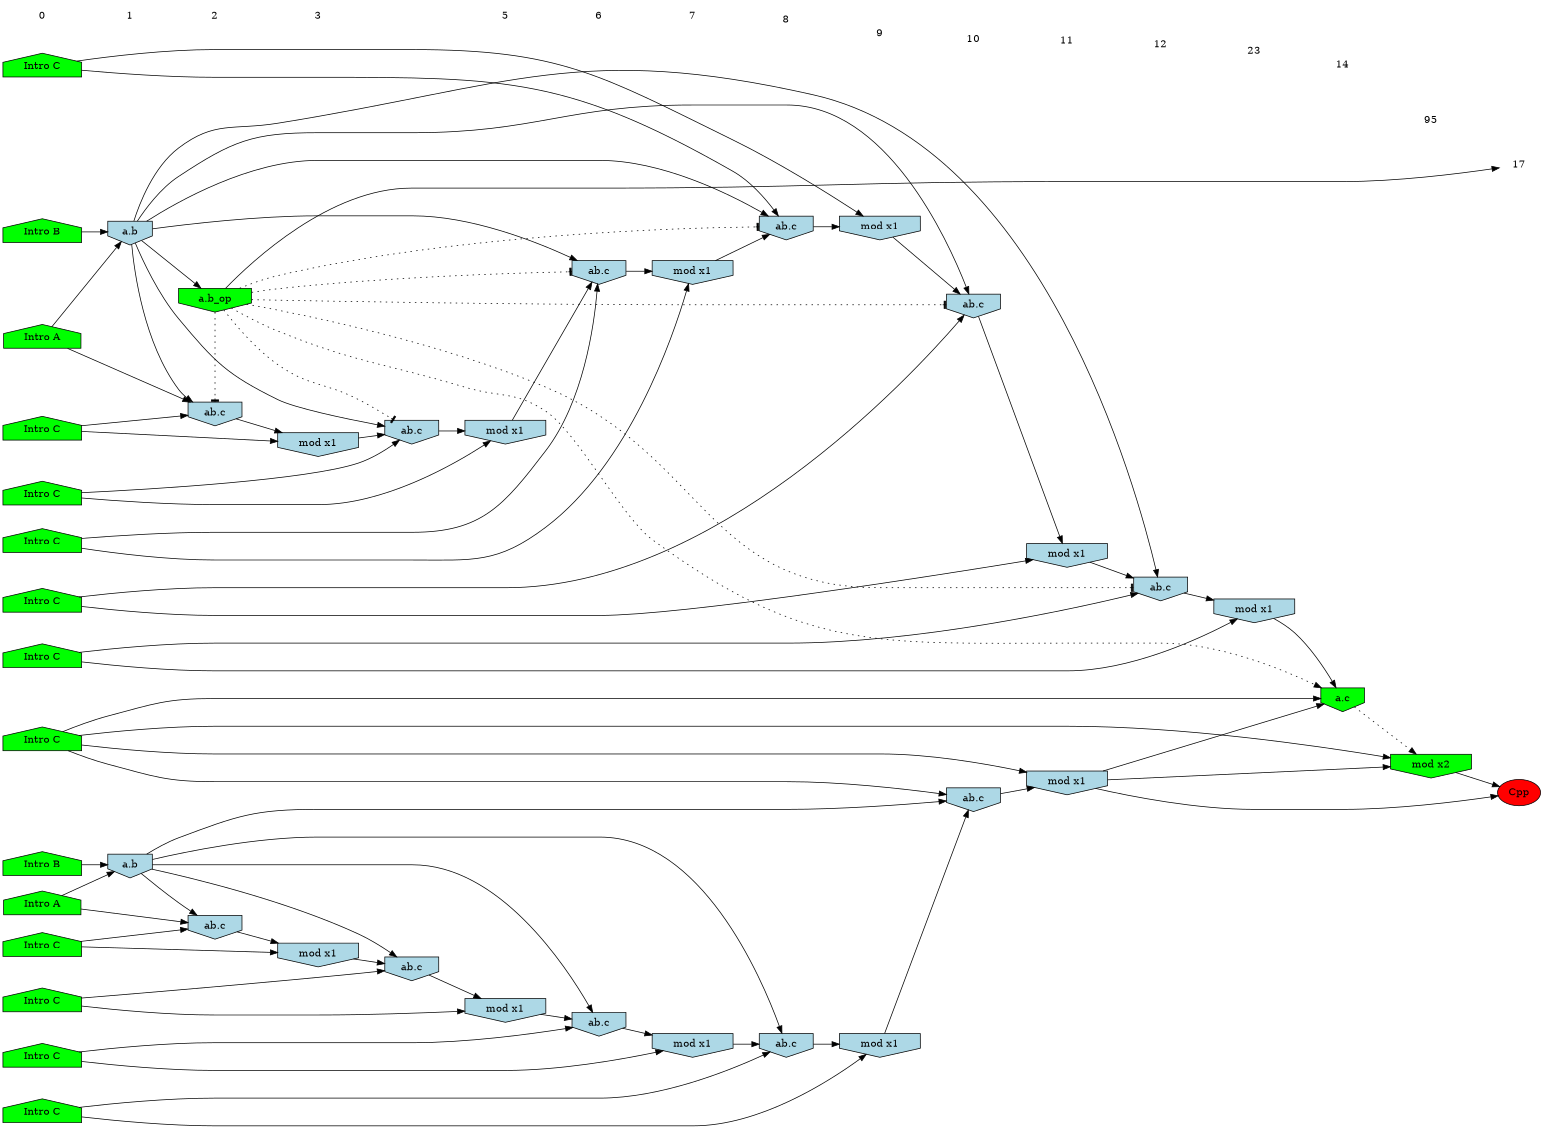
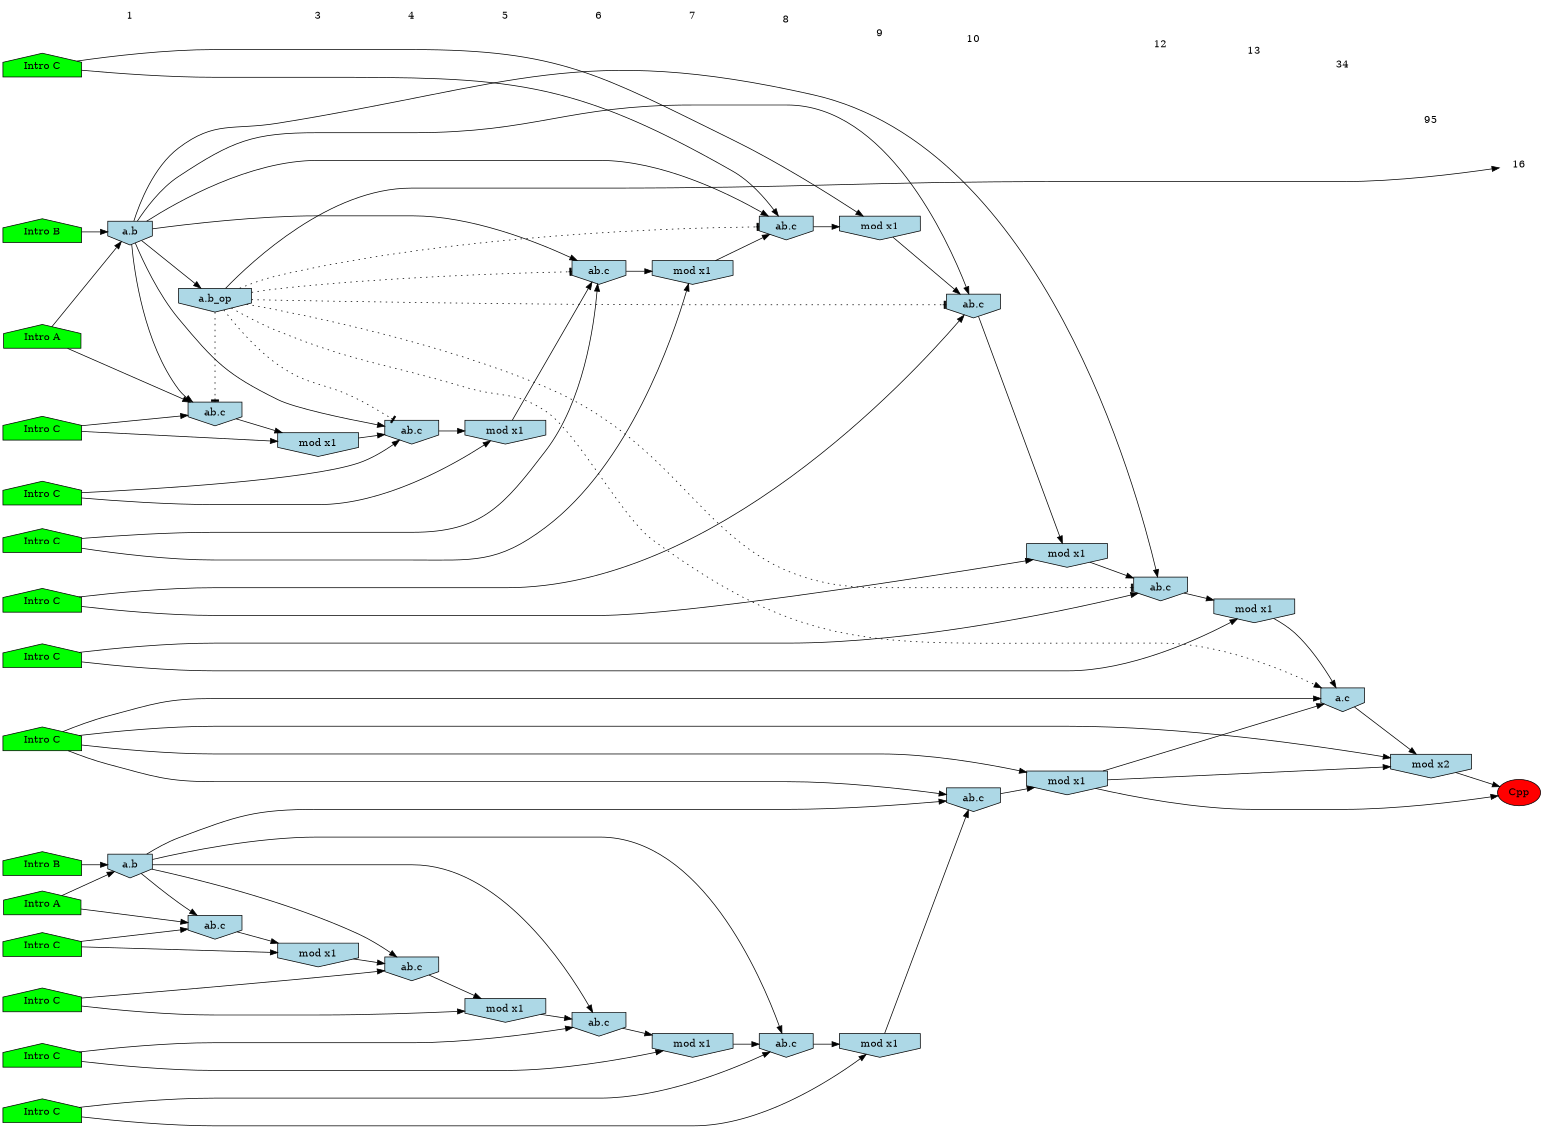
node "0": removed
node "2": removed
node "4": added
node "11": removed
node "23": label "23" -> "13"
node "14": label "14" -> "34"
node "17": label "17" -> "16"
node "a.b_op": fillcolor green -> lightblue
node "a.c": fillcolor green -> lightblue
edge "a.c" -> "mod x2": style dotted -> solid
node "mod x2": fillcolor green -> lightblue
